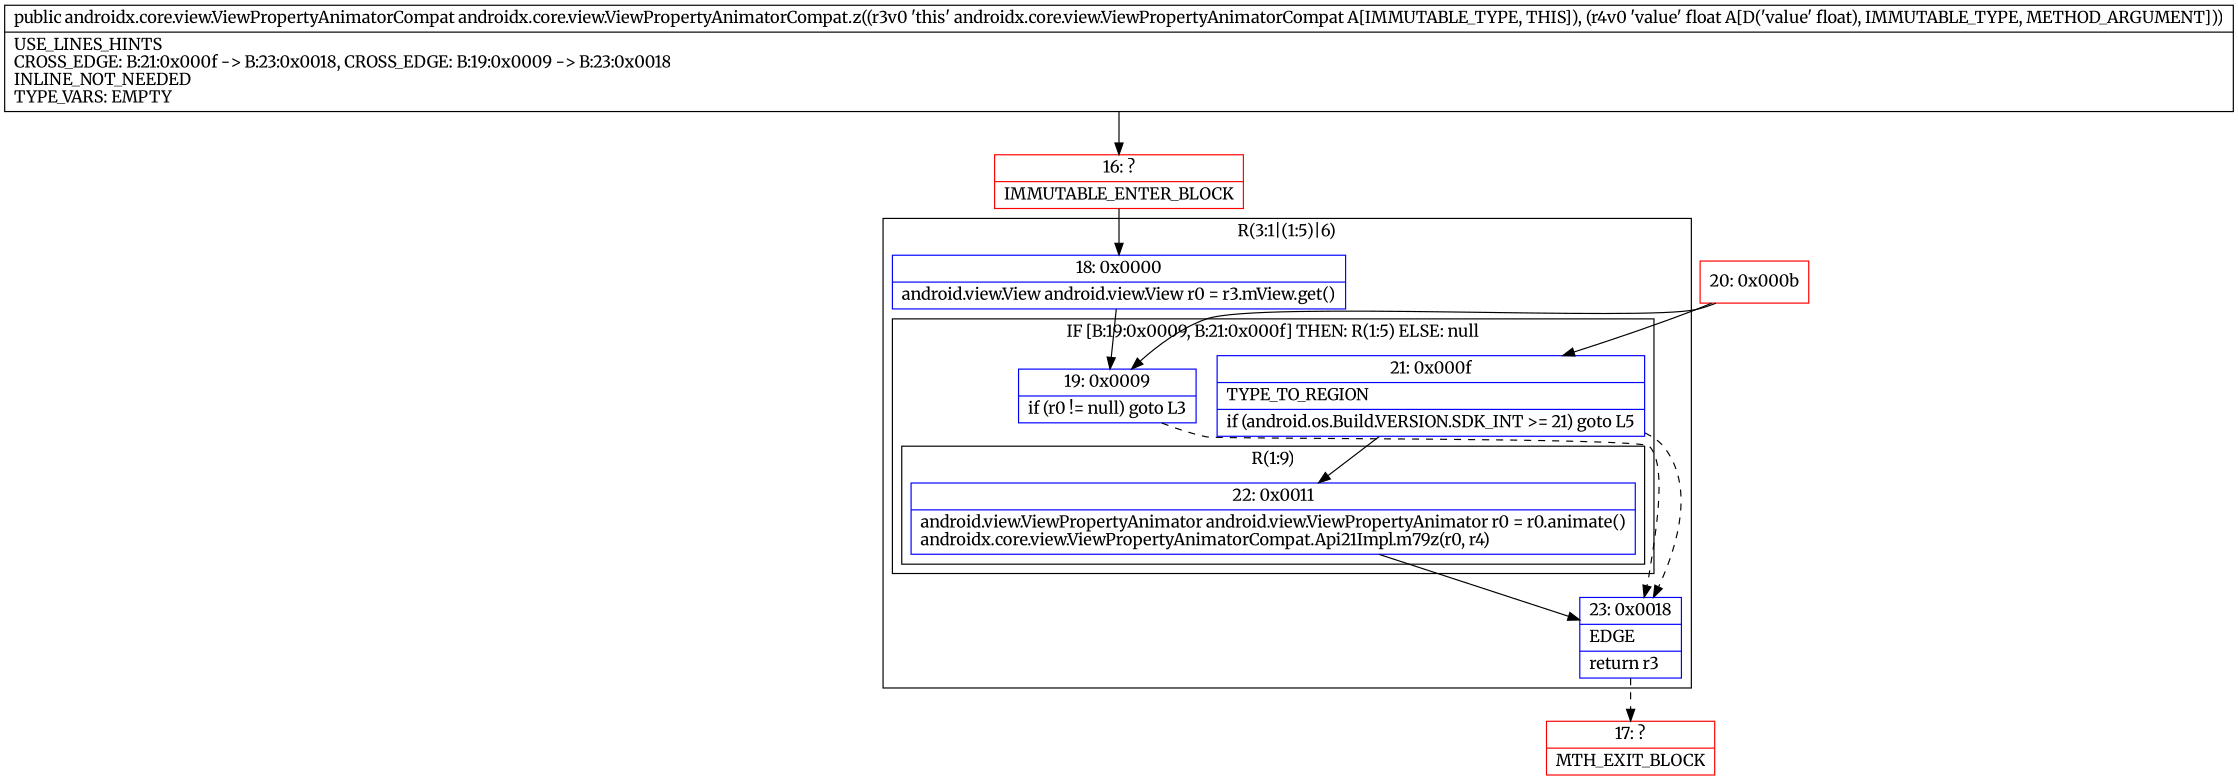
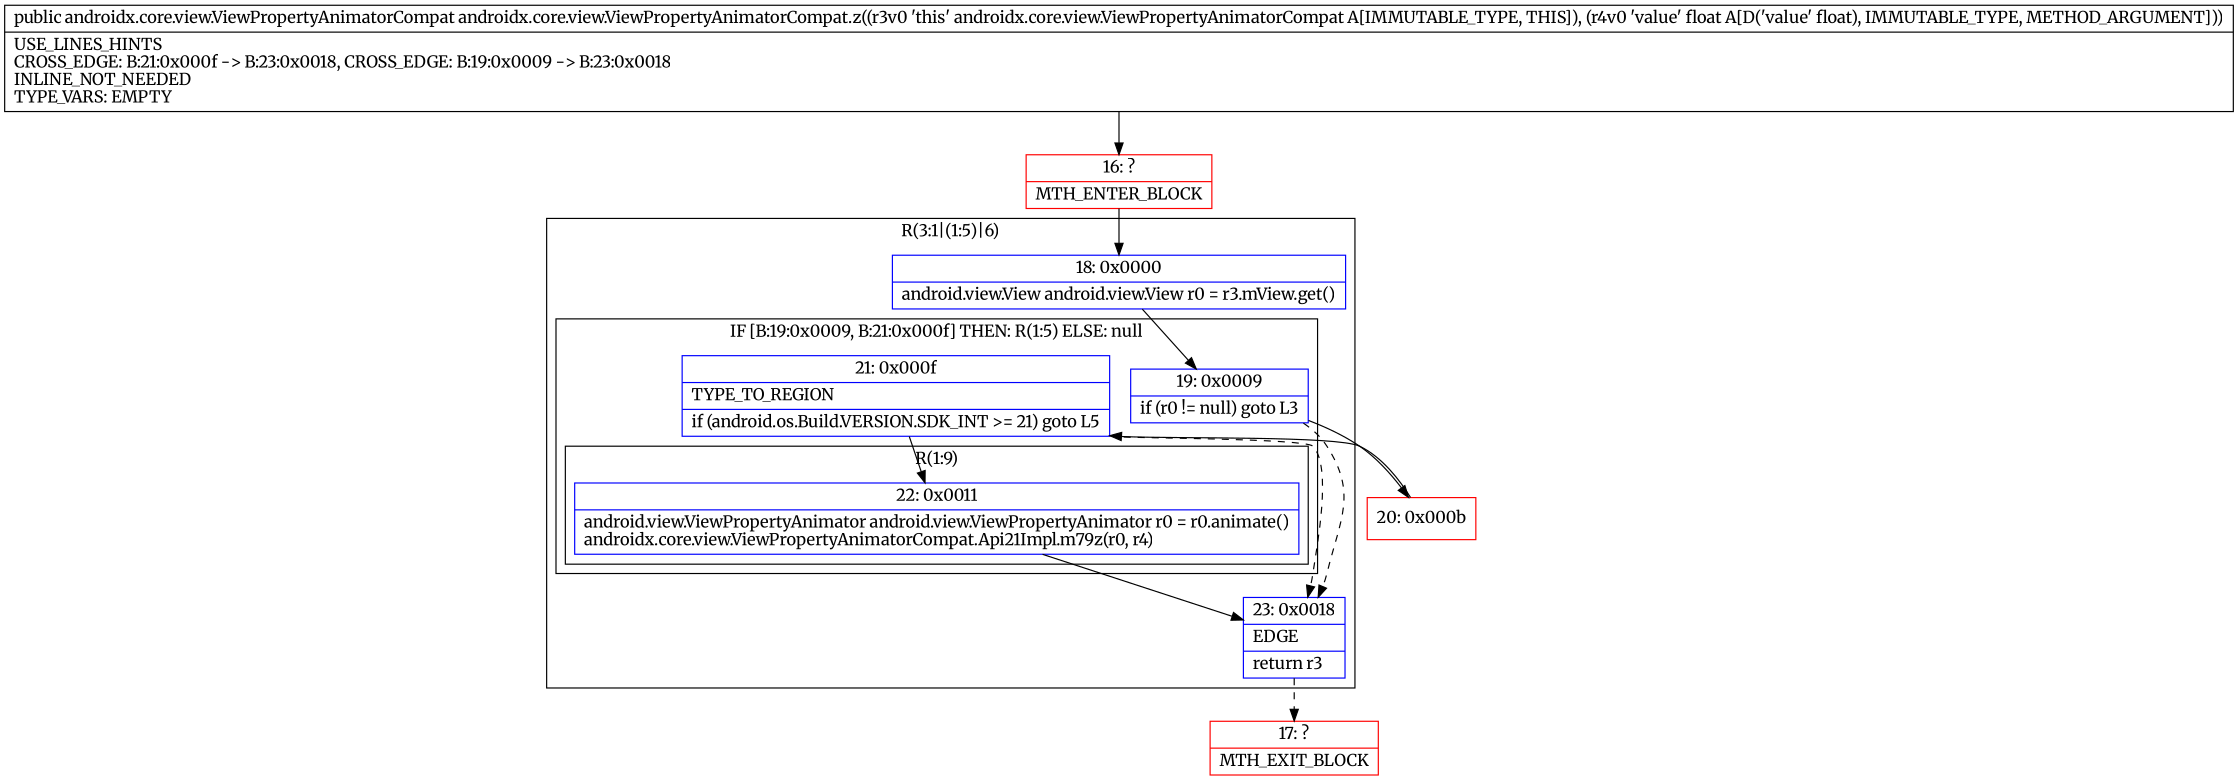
node "16: ?": text "IMMUTABLE_ENTER_BLOCK" -> "MTH_ENTER_BLOCK"
edge "20: 0x000b" -> "19: 0x0009": reversed
